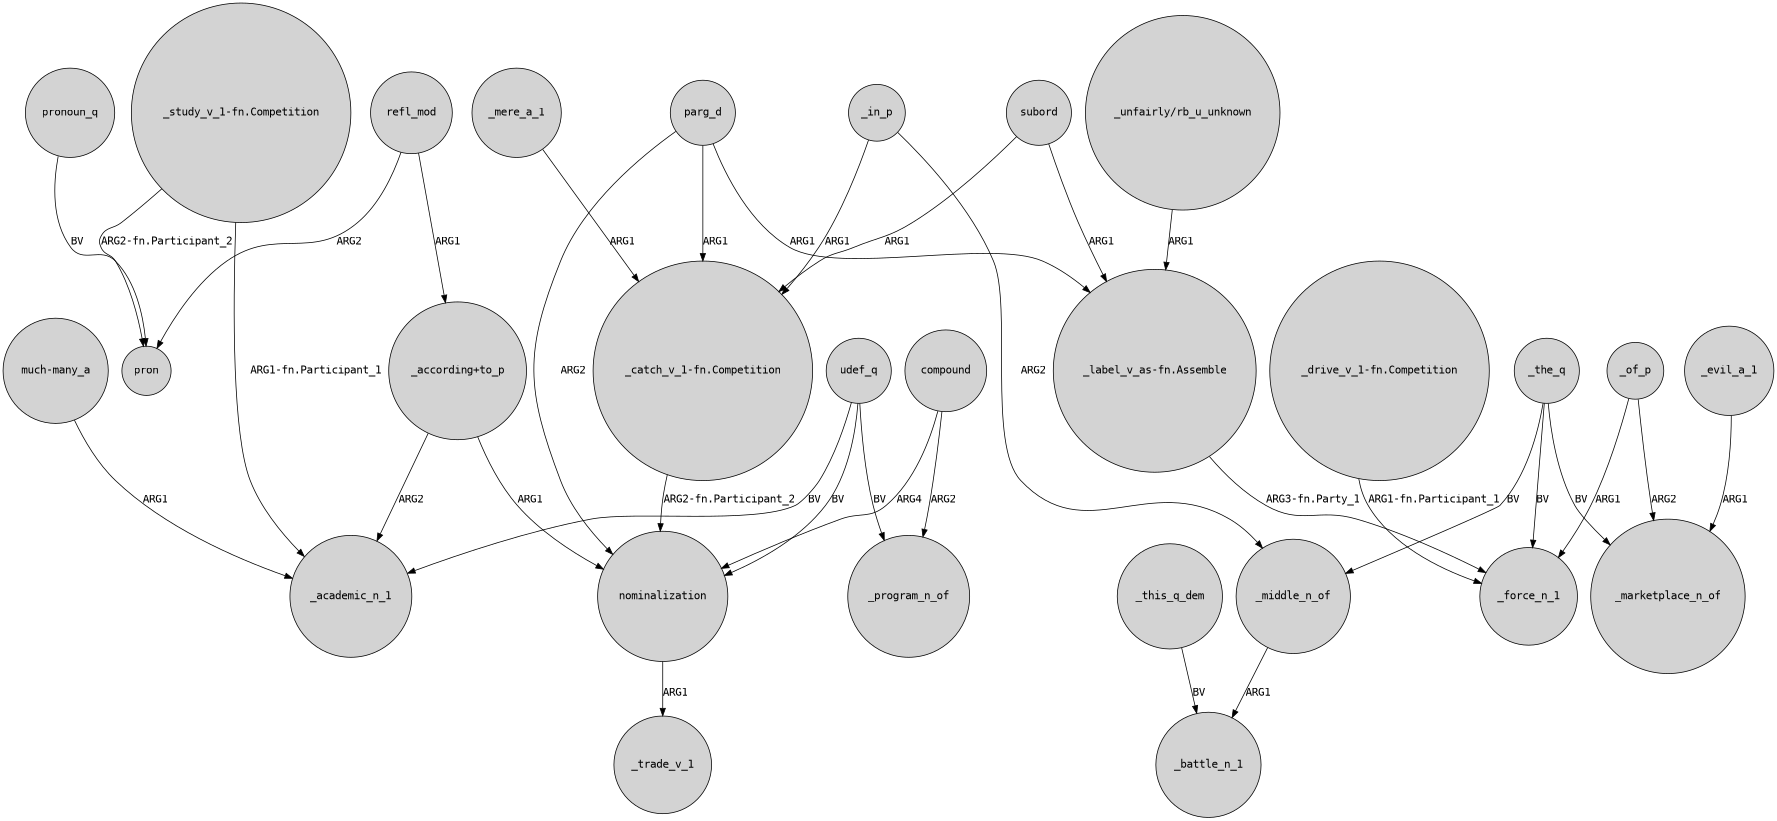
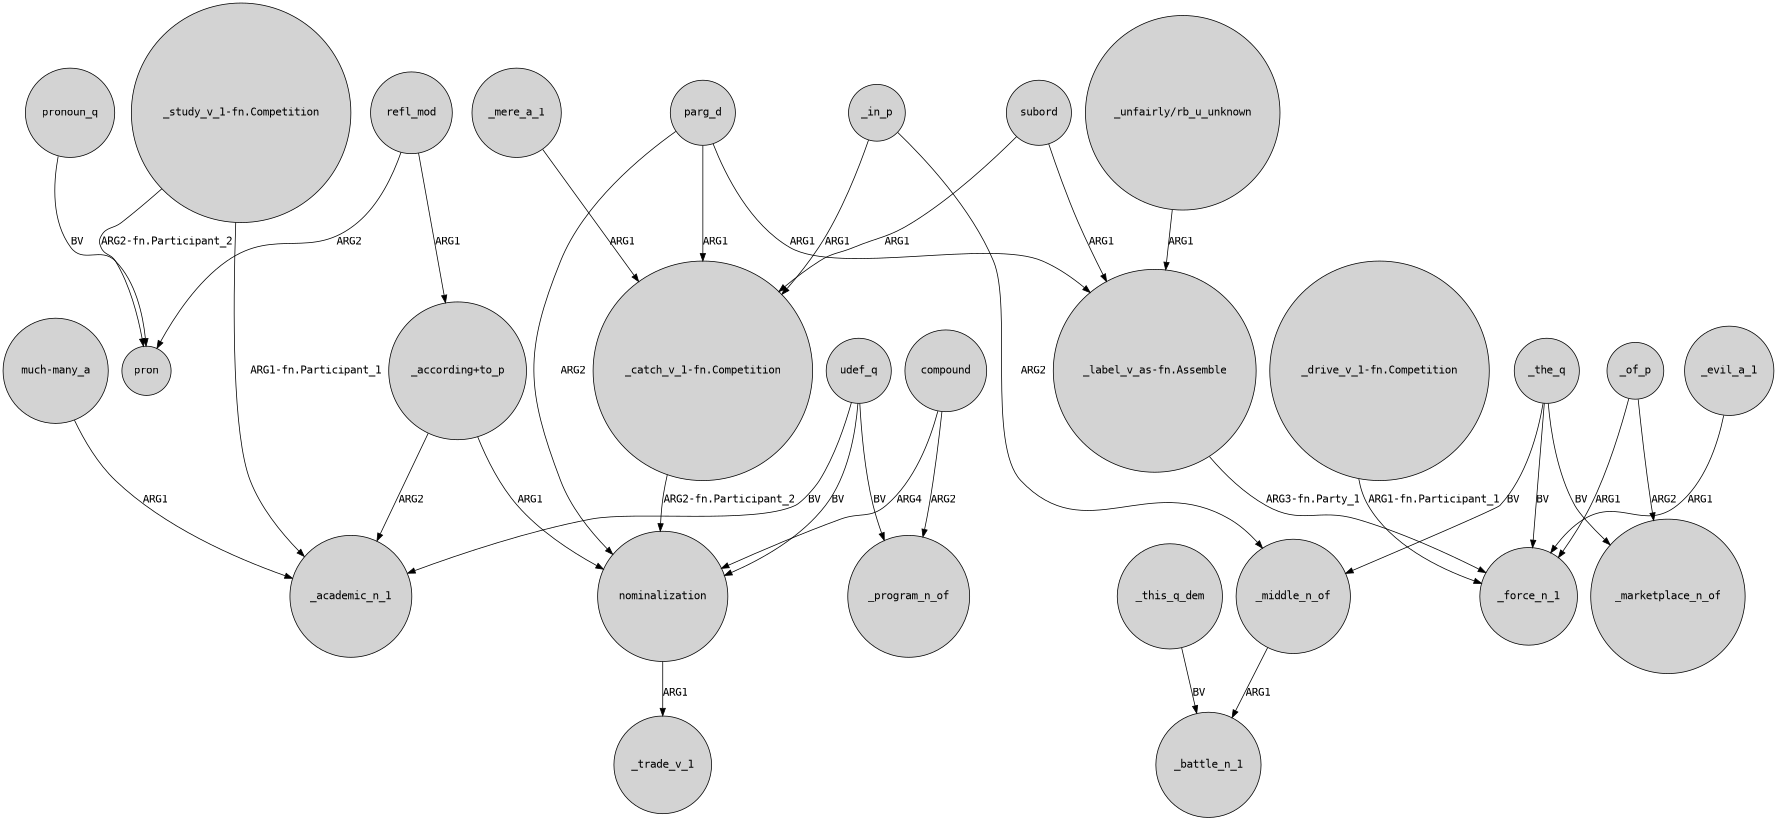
edge "_evil_a_1" -> "_marketplace_n_of": now "_evil_a_1" -> "_force_n_1"
